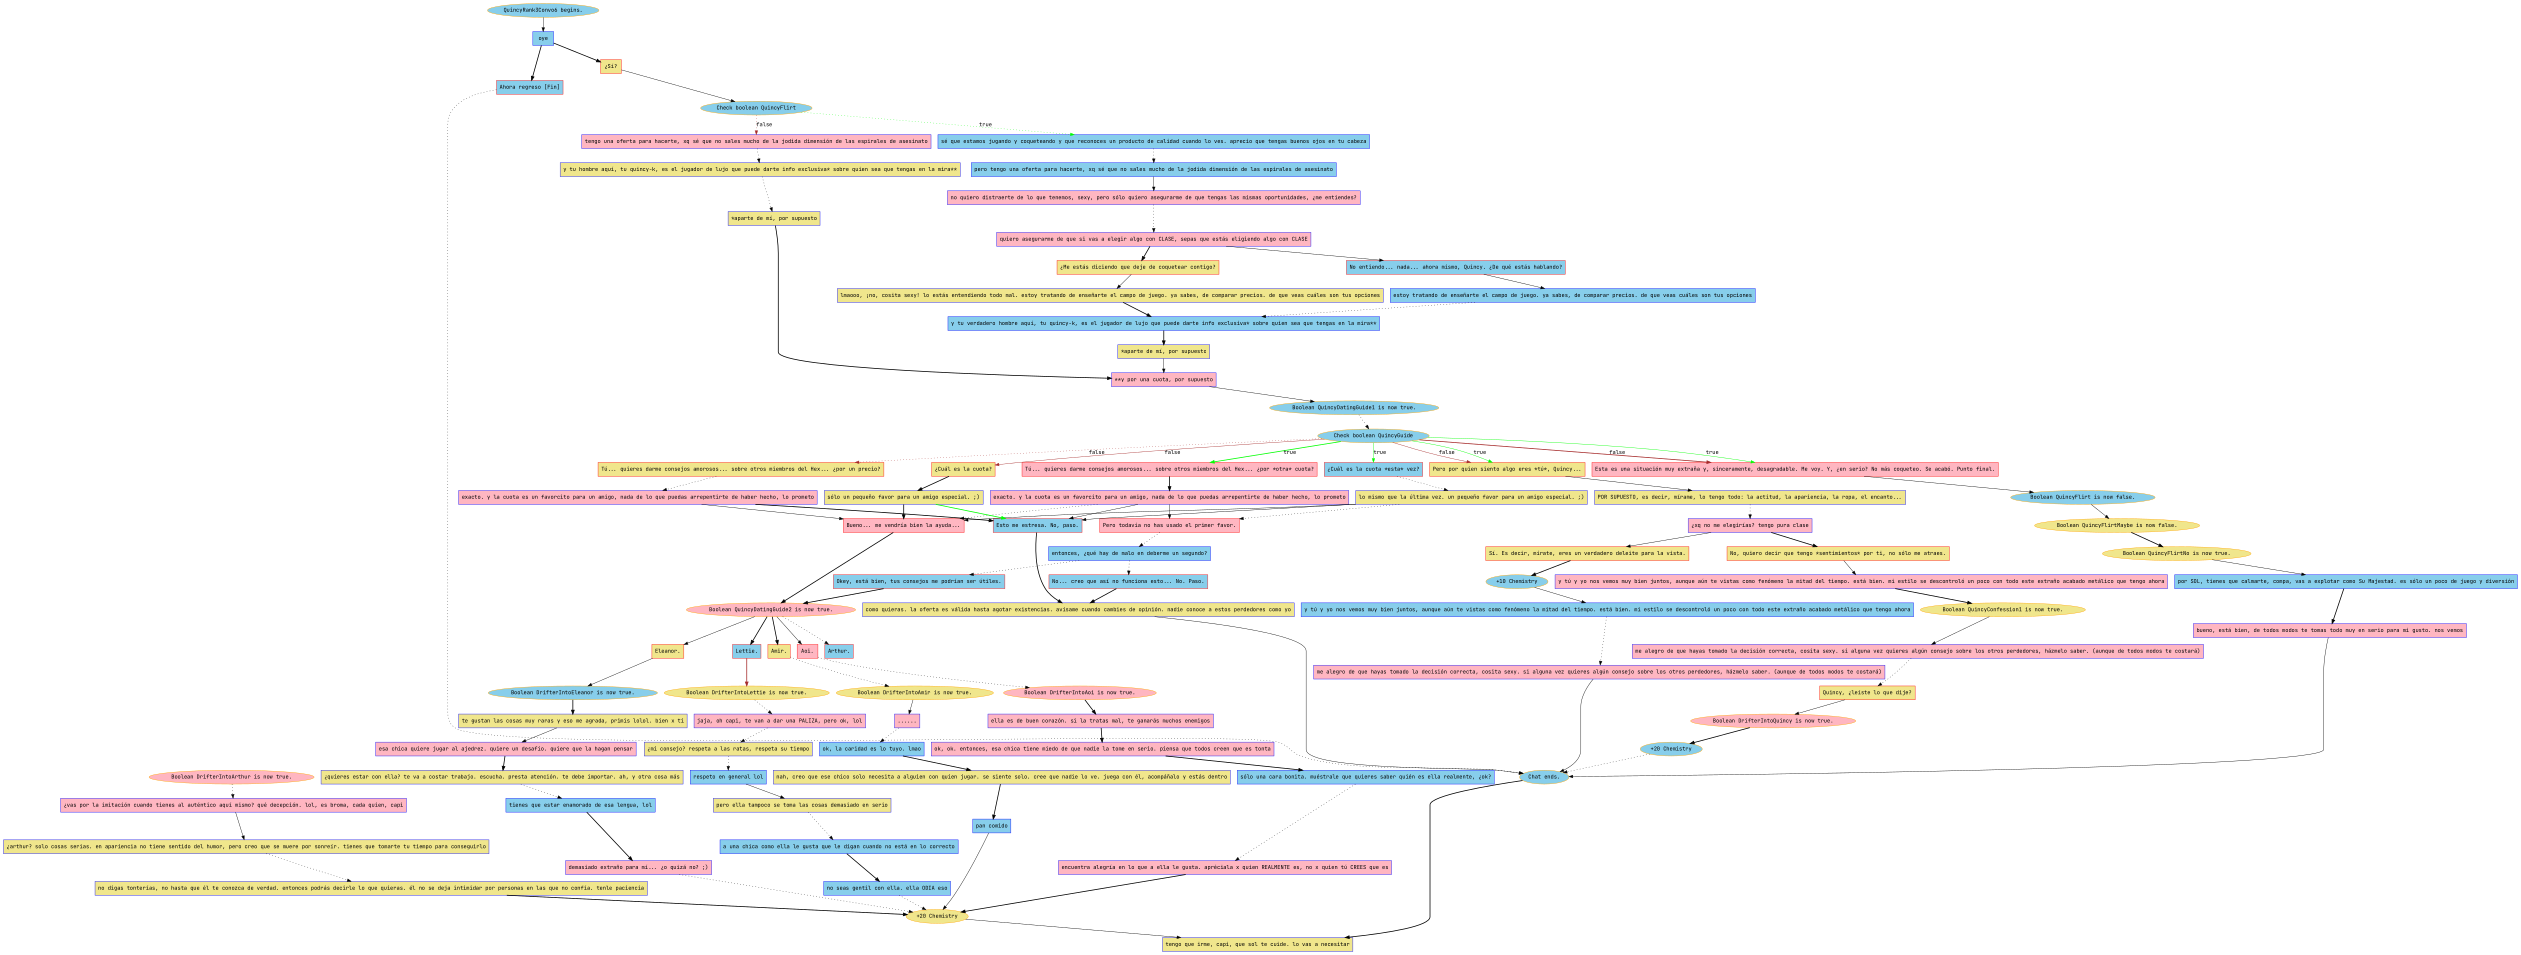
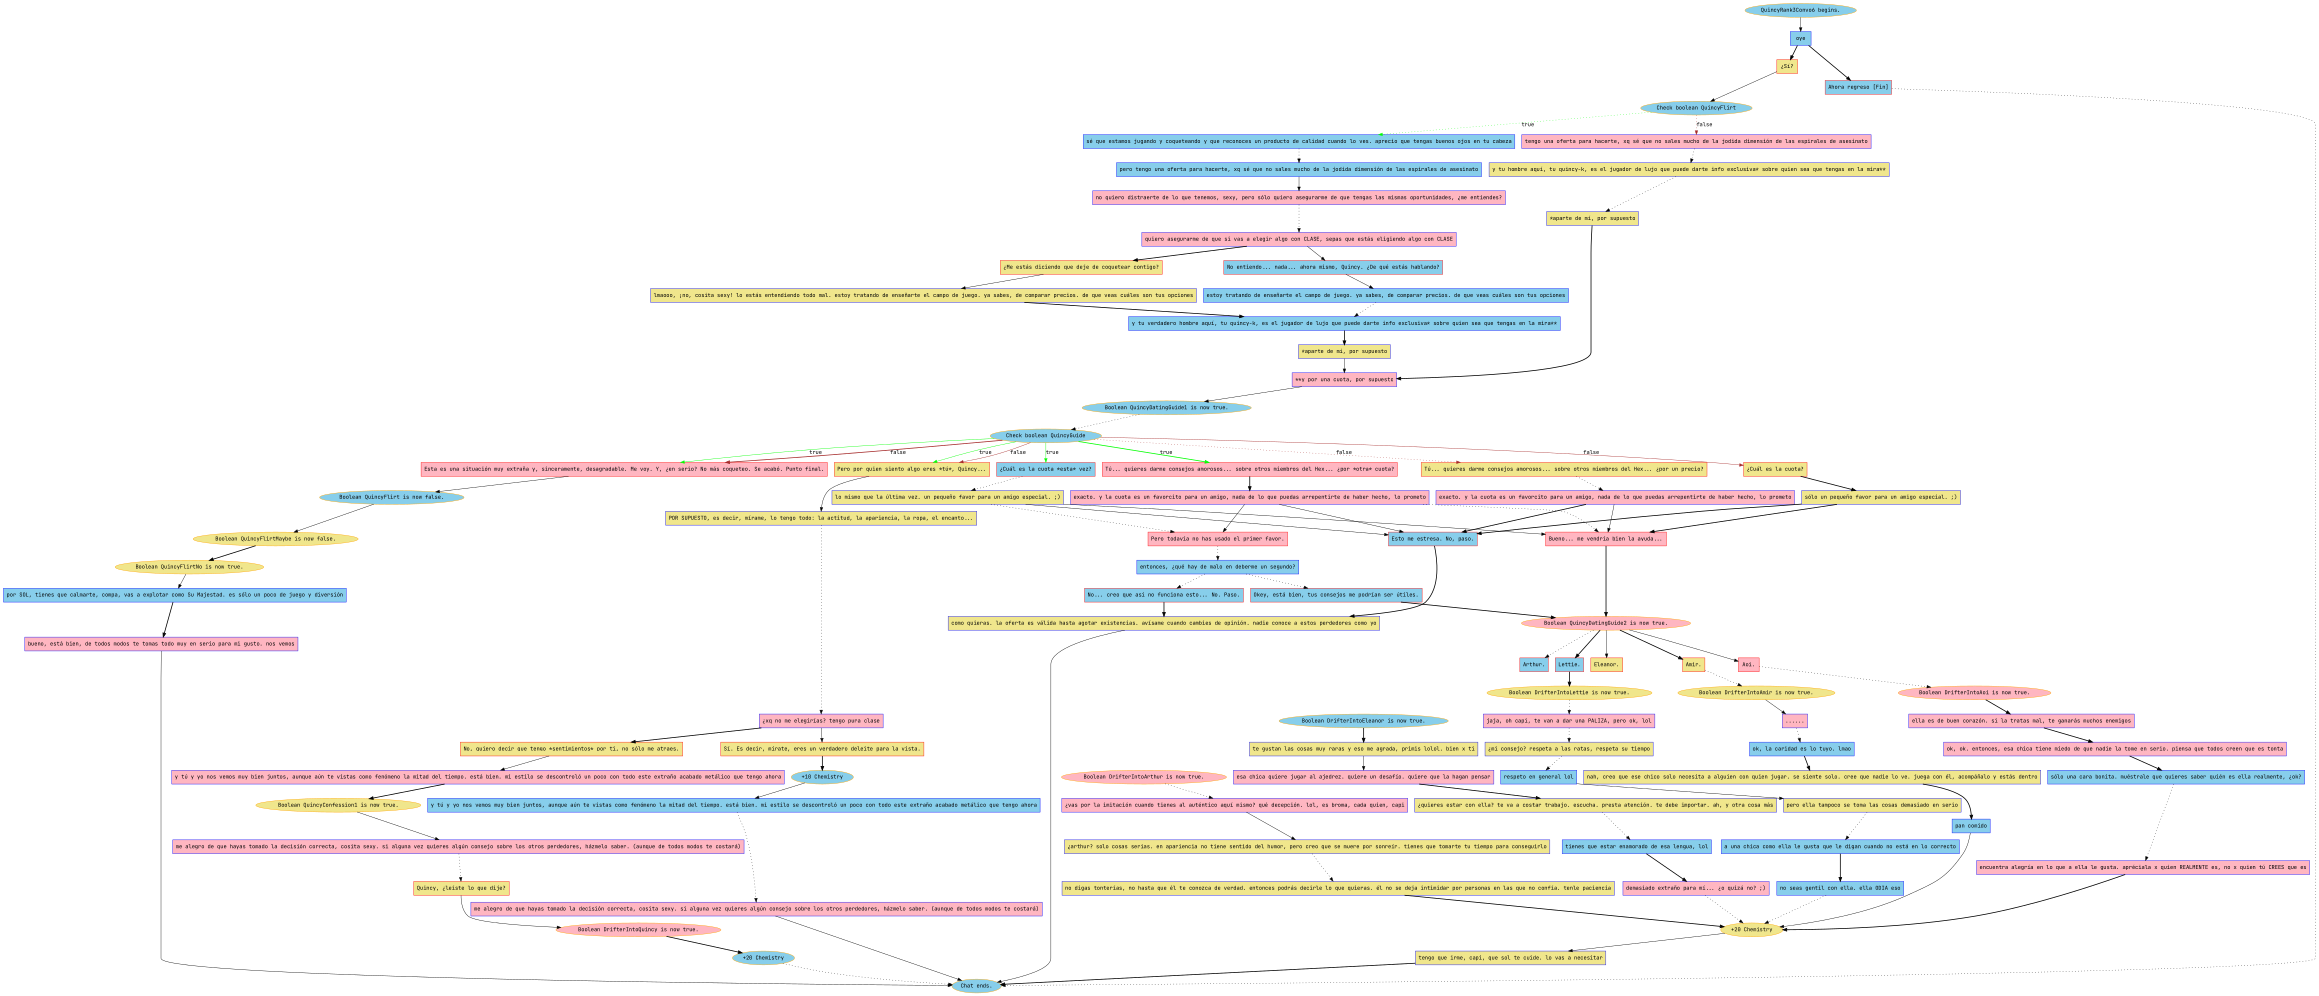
edge "sólo un pequeño favor para un amigo especial. ;)" -> "Esto me estresa. No, paso.": color green -> black
edge "Lettie." -> "Boolean DrifterIntoLettie is now true.": color brown -> black
edge "Eleanor." -> "Boolean DrifterIntoEleanor is now true.": removed
edge "Chat ends." -> "tengo que irme, capi, que sol te cuide. lo vas a necesitar": reversed
